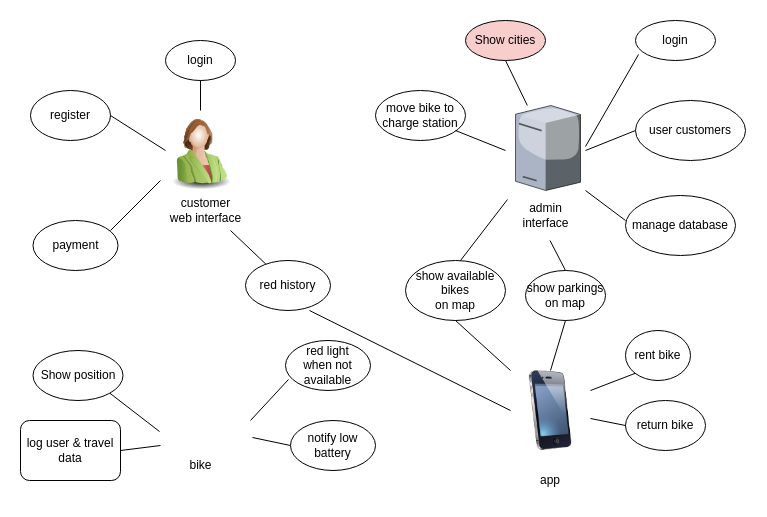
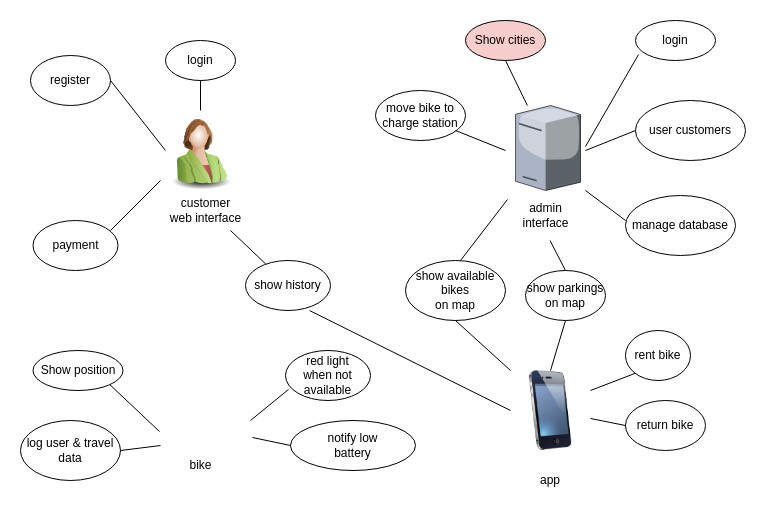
node "register": moved (71, 116) -> (71, 81)
node "red history": label "red history" -> "show history"
node "red light when not available": moved (328, 366) -> (328, 376)
node "Show position": size 90x50 -> 90x40
node "notify low battery": size 85x50 -> 125x50
node "log user & travel data": shape rounded rectangle -> ellipse
